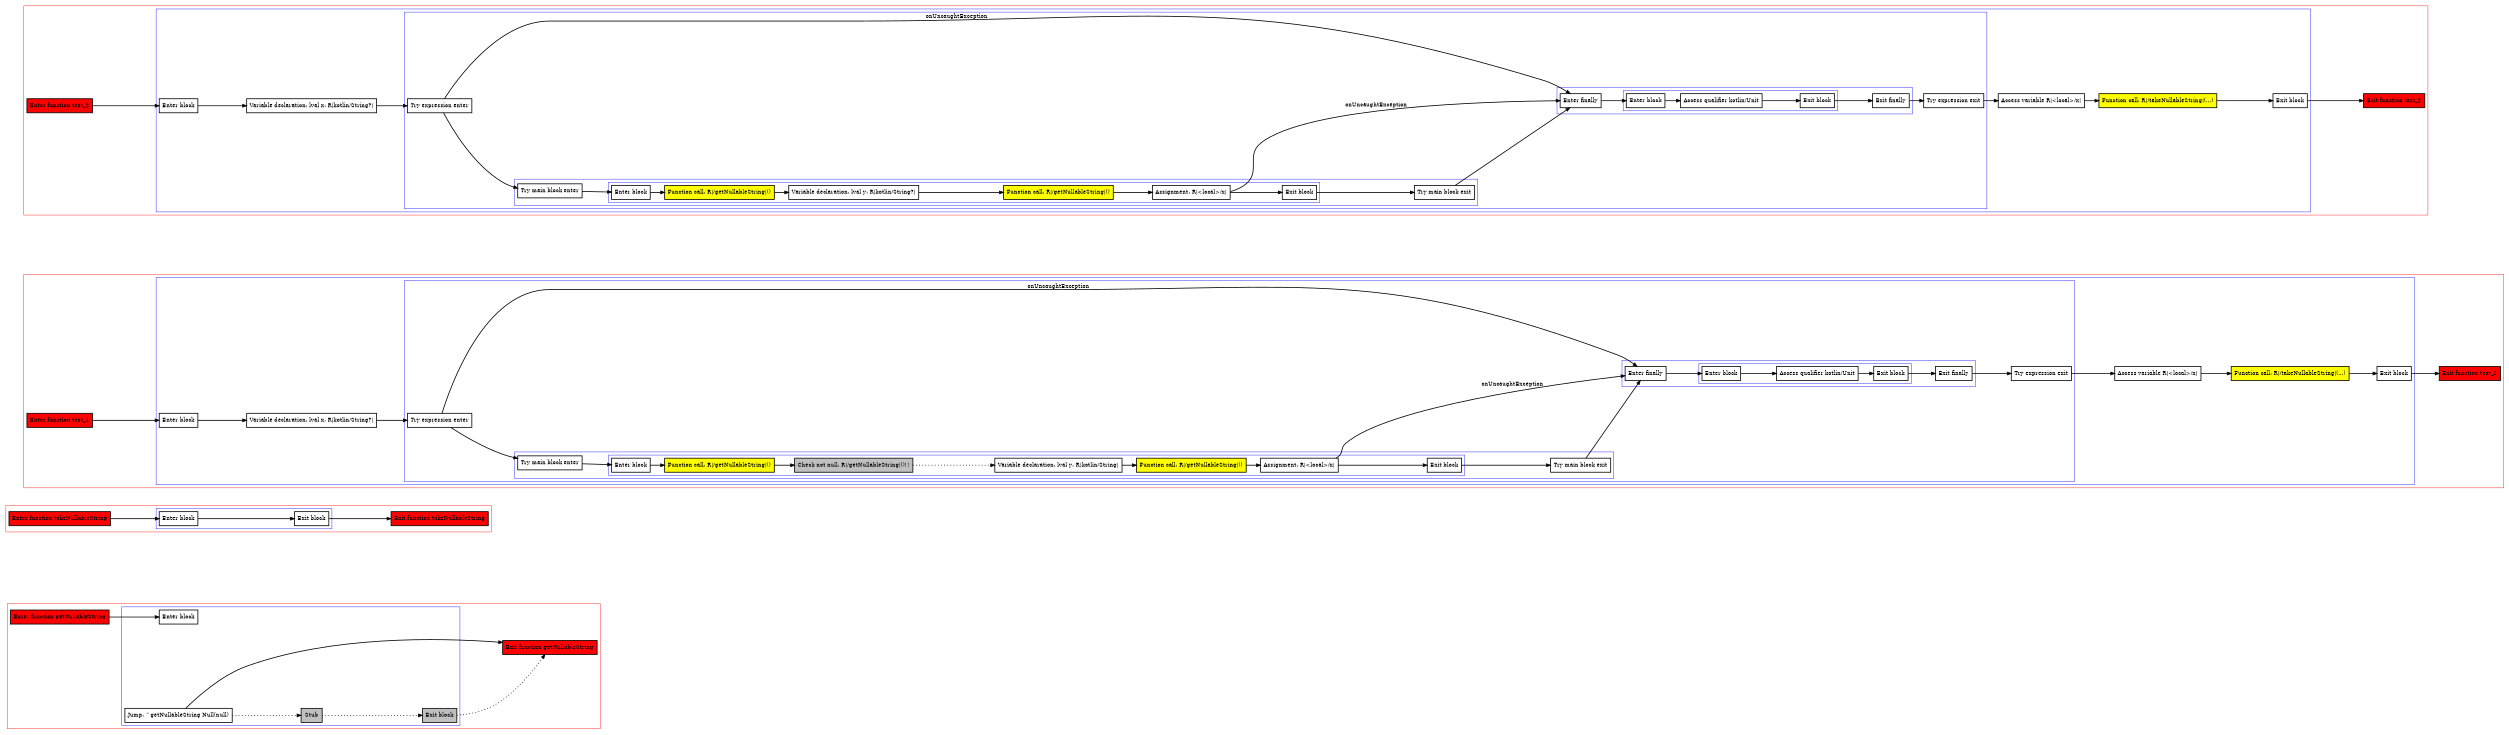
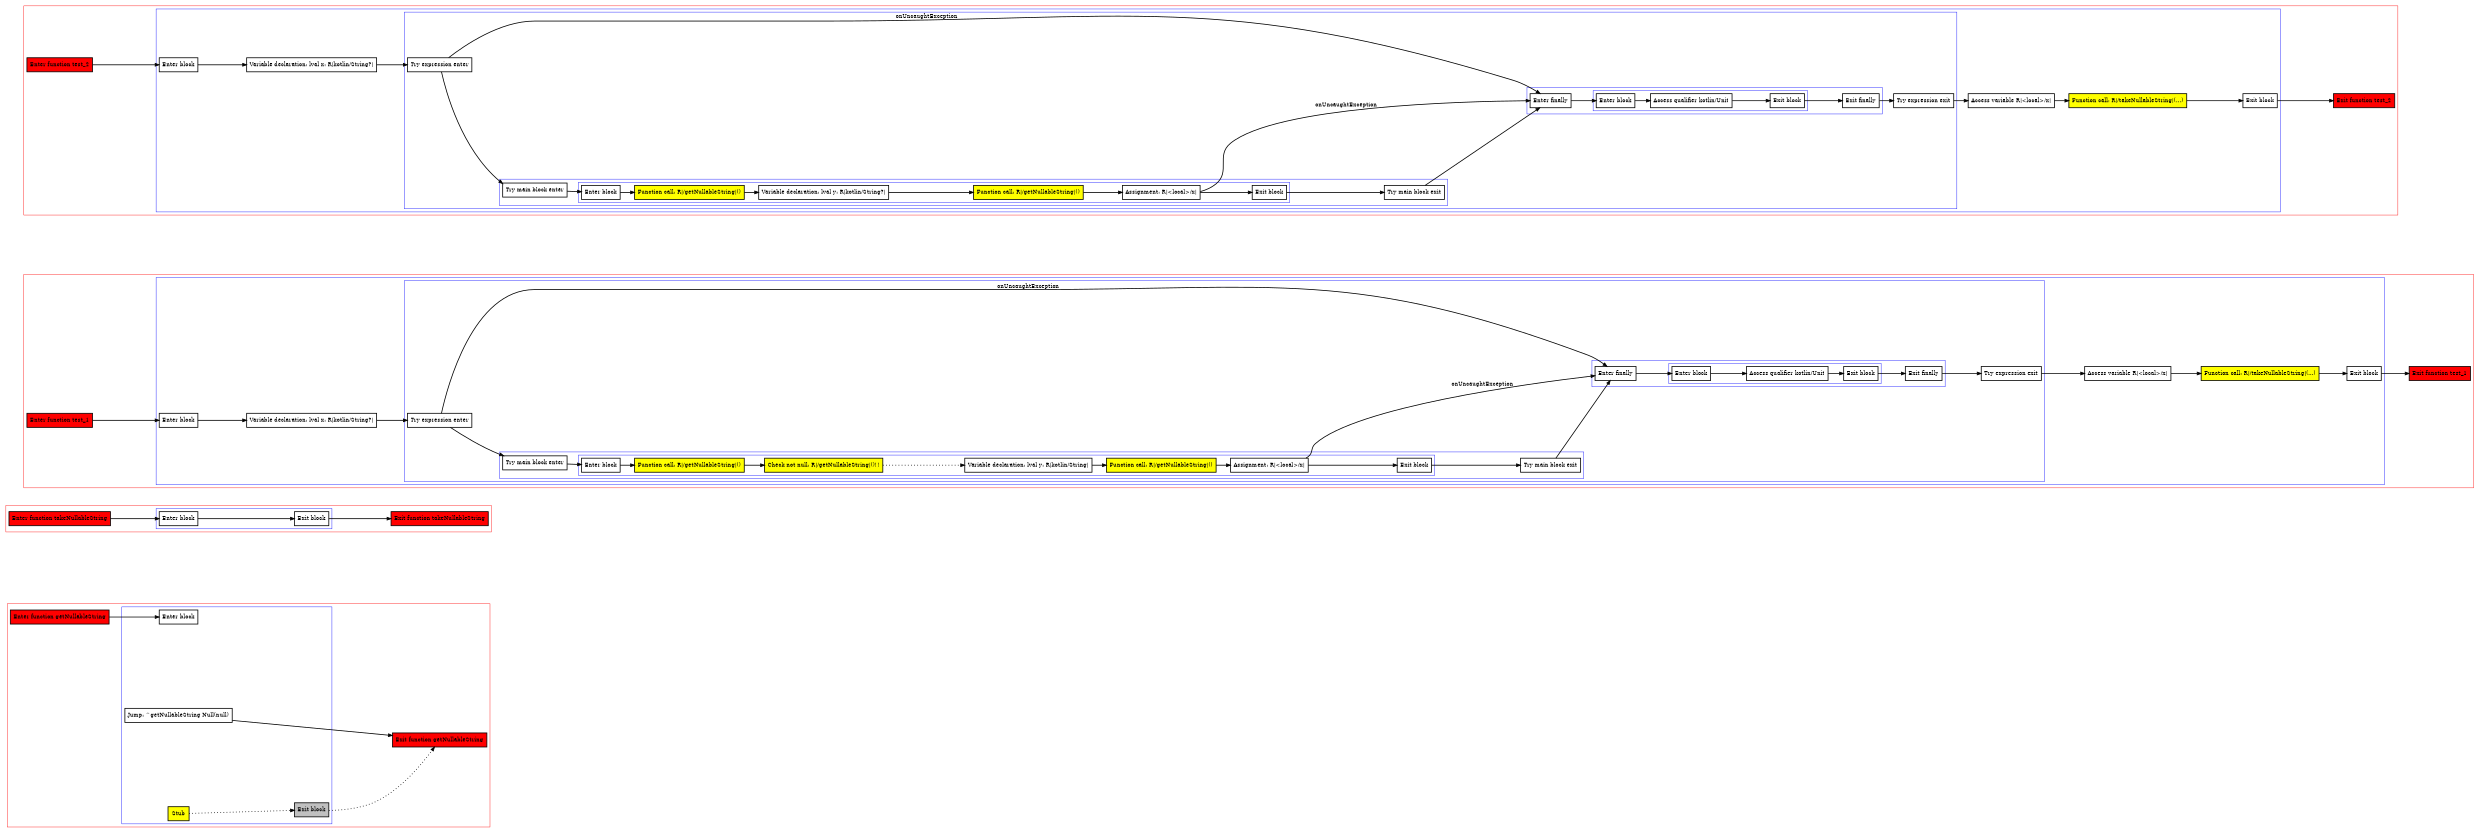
node "Check not null: R|/getNullableString|()!!": fillcolor gray -> yellow
edge "Jump: ^getNullableString Null(null)" -> "Stub": removed
node "Stub": fillcolor gray -> yellow
